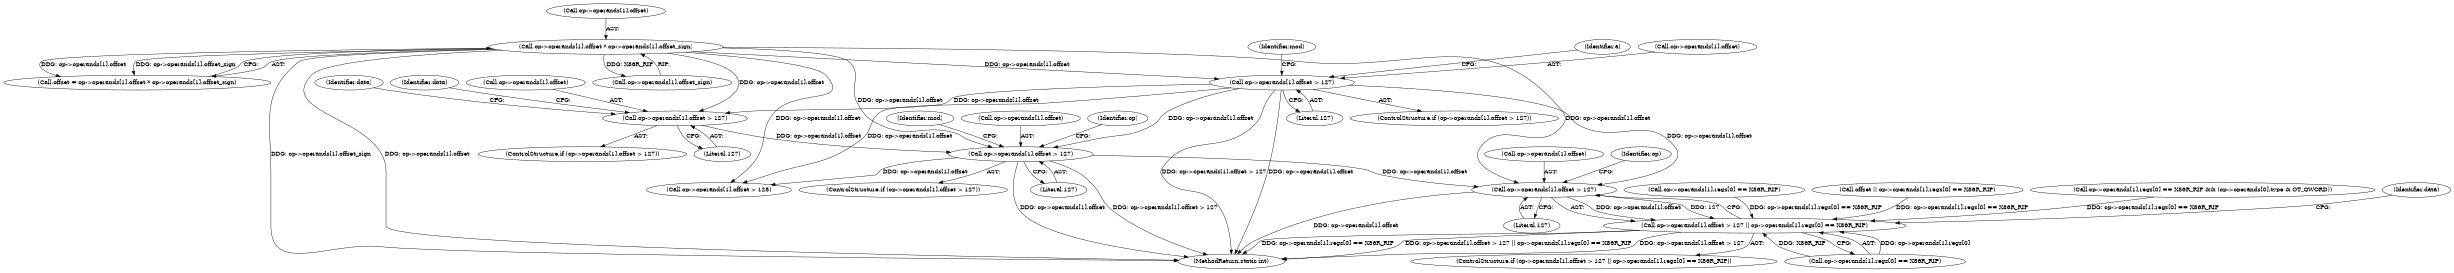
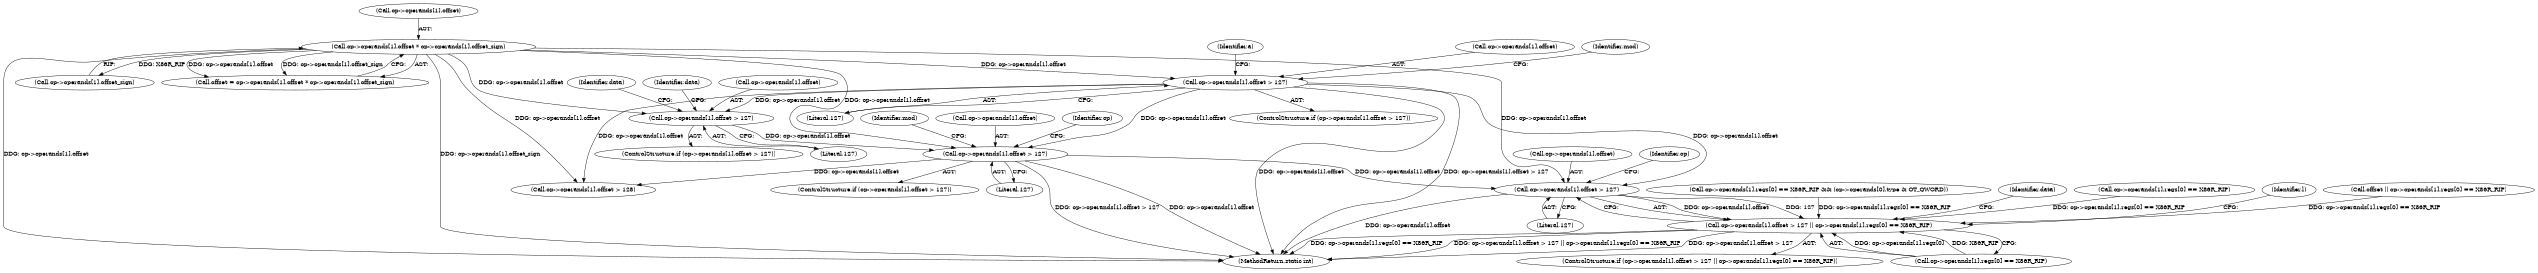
node "(Identifier,l)": added
